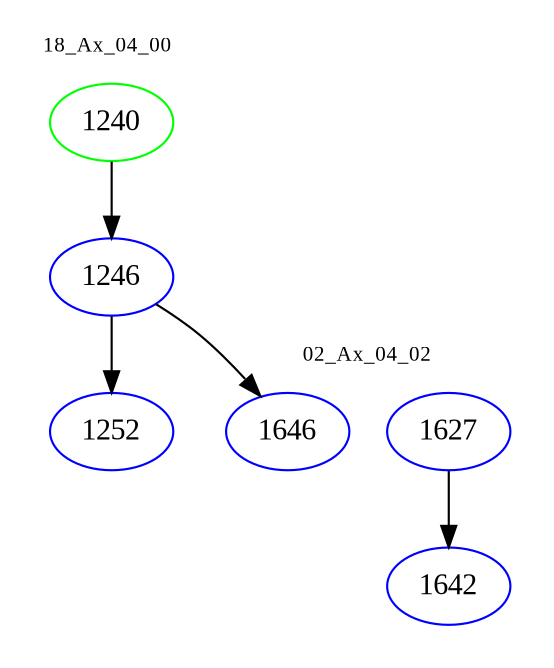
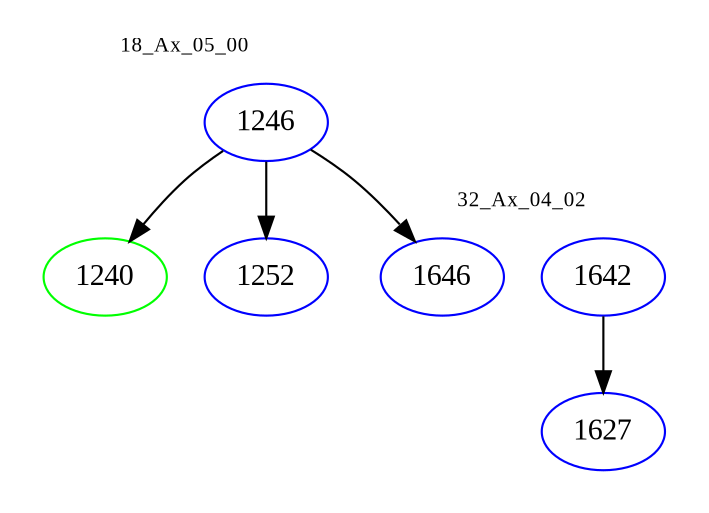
cluster "18_Ax_04_00": label "18_Ax_04_00" -> "18_Ax_05_00"
edge "1240" -> "1246": reversed
cluster "02_Ax_04_02": label "02_Ax_04_02" -> "32_Ax_04_02"
edge "1627" -> "1642": reversed
